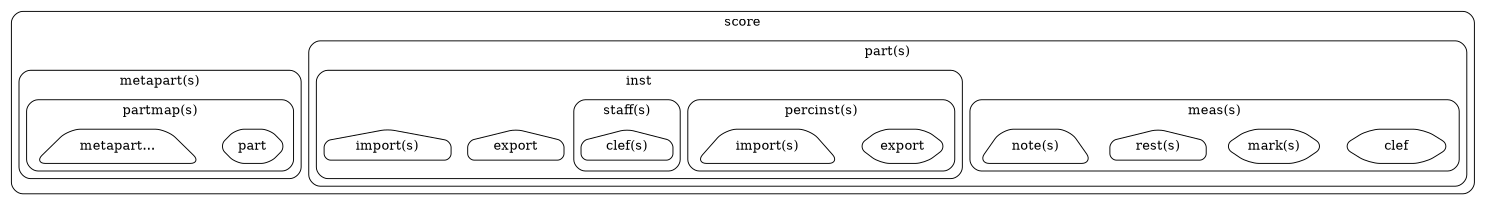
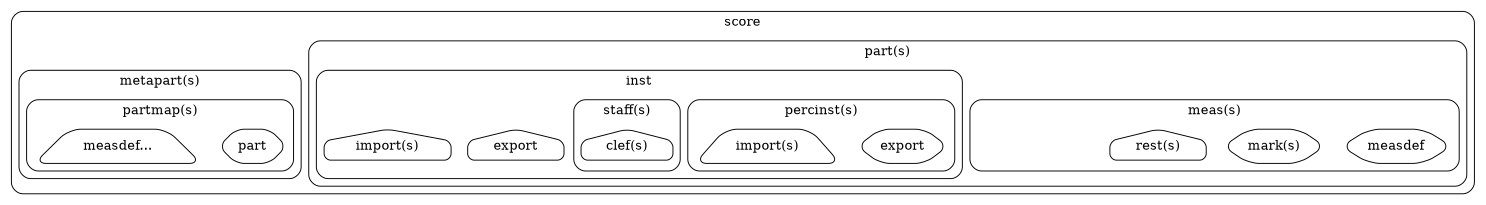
node "metapart...": label "metapart..." -> "measdef..."
node "note(s)": removed
node "clef": label "clef" -> "measdef"
